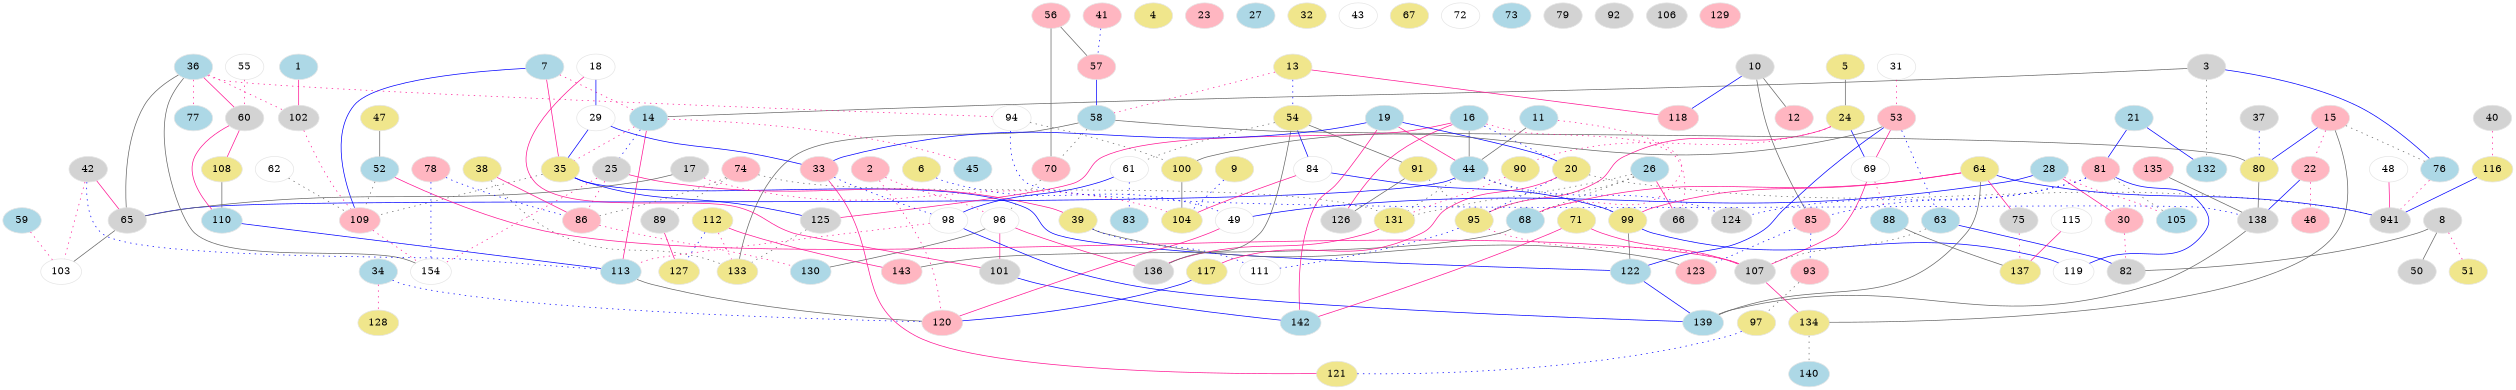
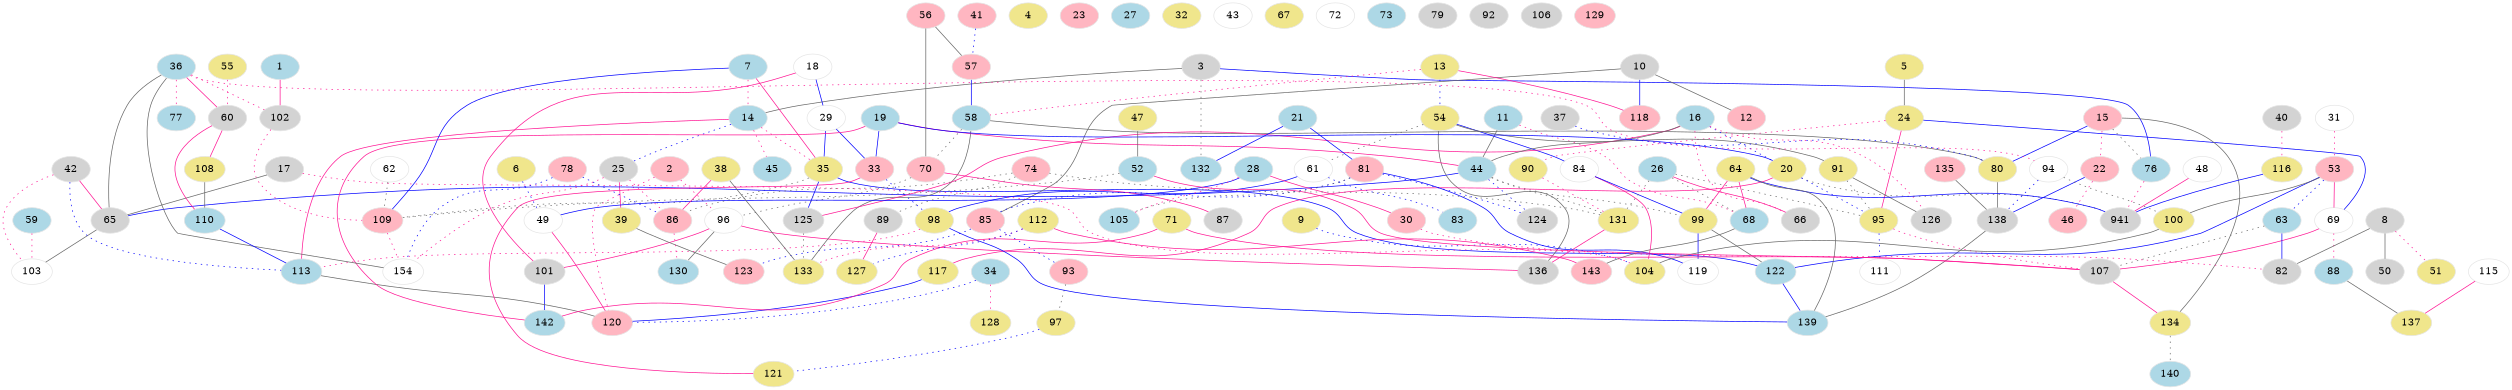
node "55": fillcolor white -> khaki
edge "16" -- "126": style solid -> dotted
node "98": fillcolor white -> khaki
node "87": added
node "75": removed
edge "39" -- "111": removed
edge "38" -- "133": style dotted -> solid
